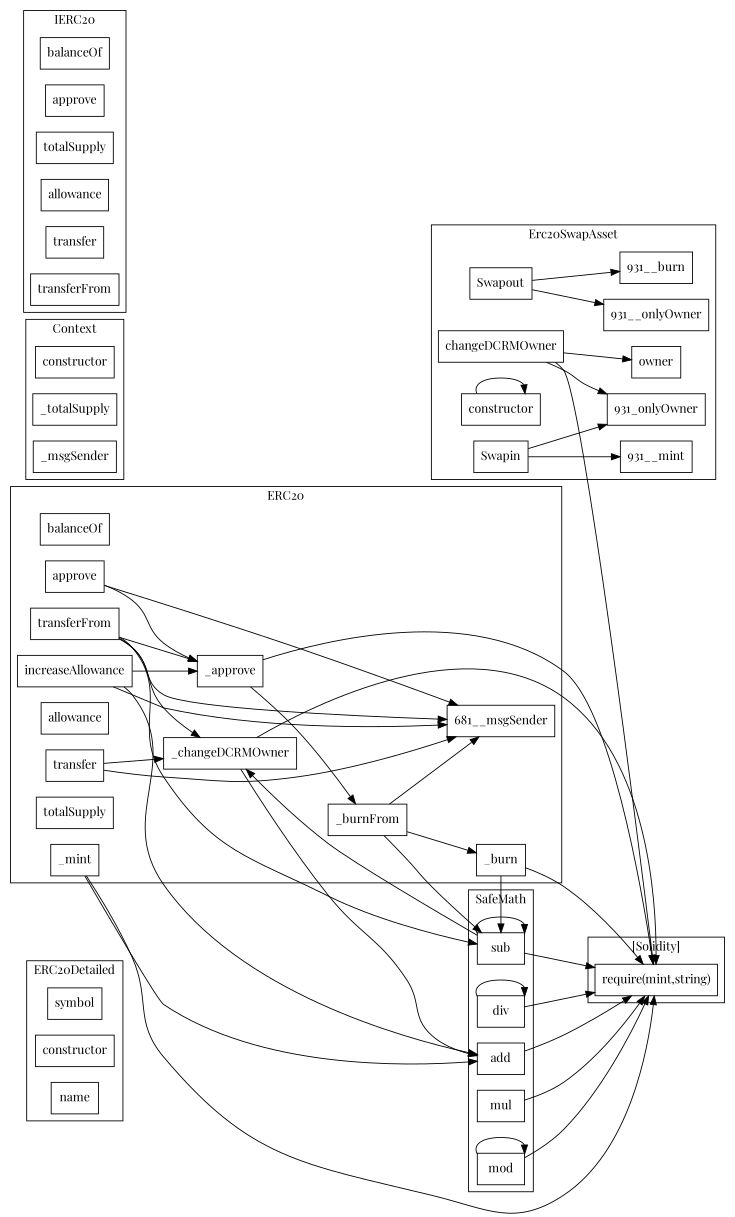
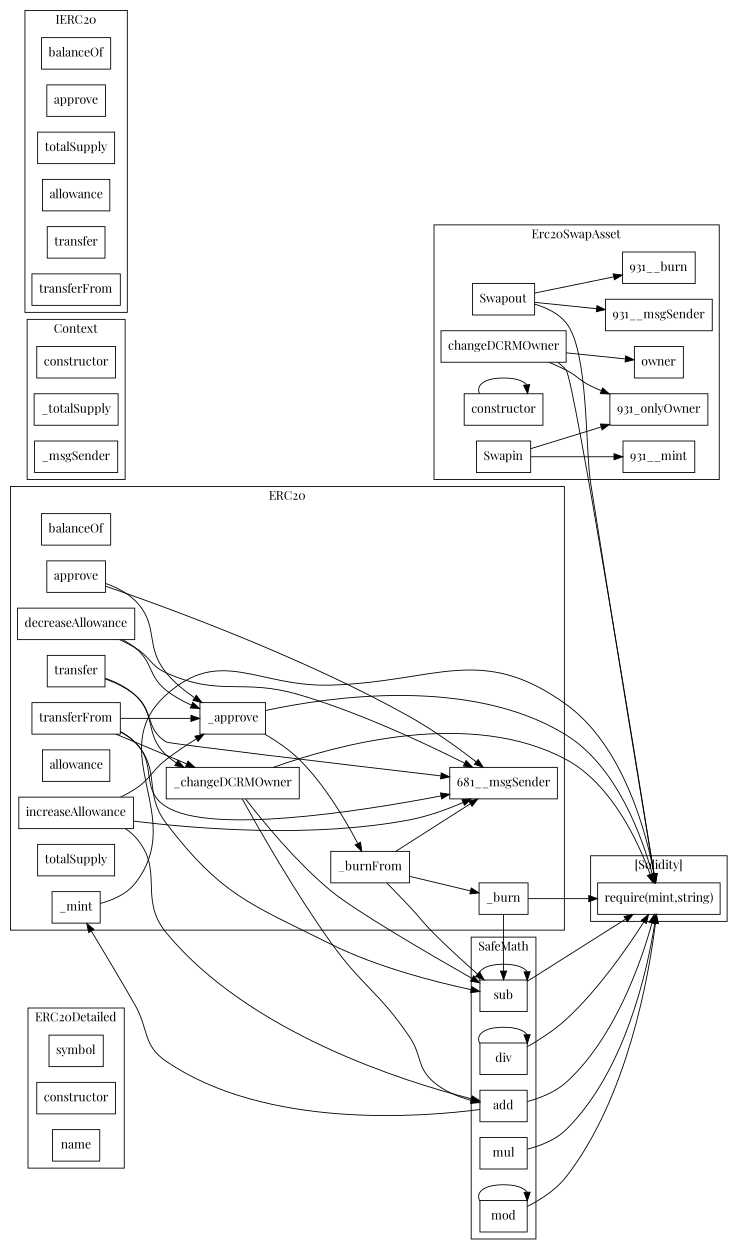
node "931__onlyOwner": label "931__onlyOwner" -> "931__msgSender"
edge "Swapout" -> "require(mint,string)": added
node "decreaseAllowance": added
edge "sub" -> "_changeDCRMOwner": reversed
edge "_mint" -> "add": reversed
